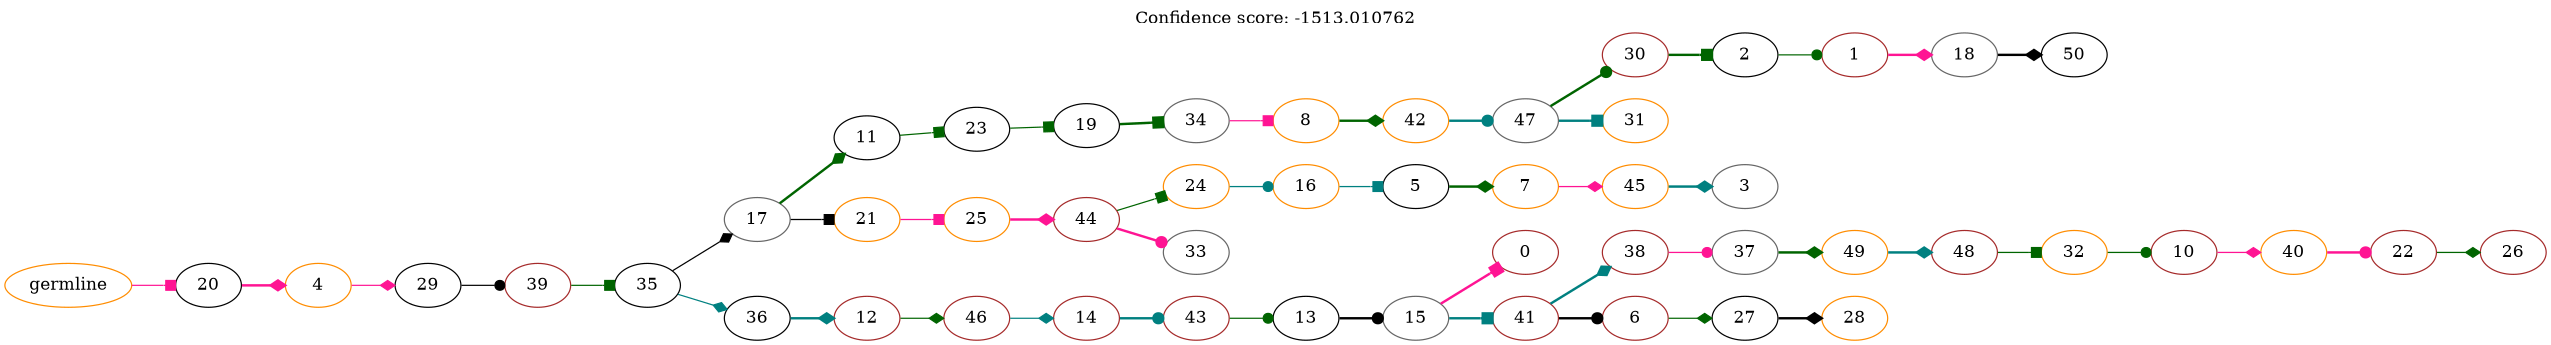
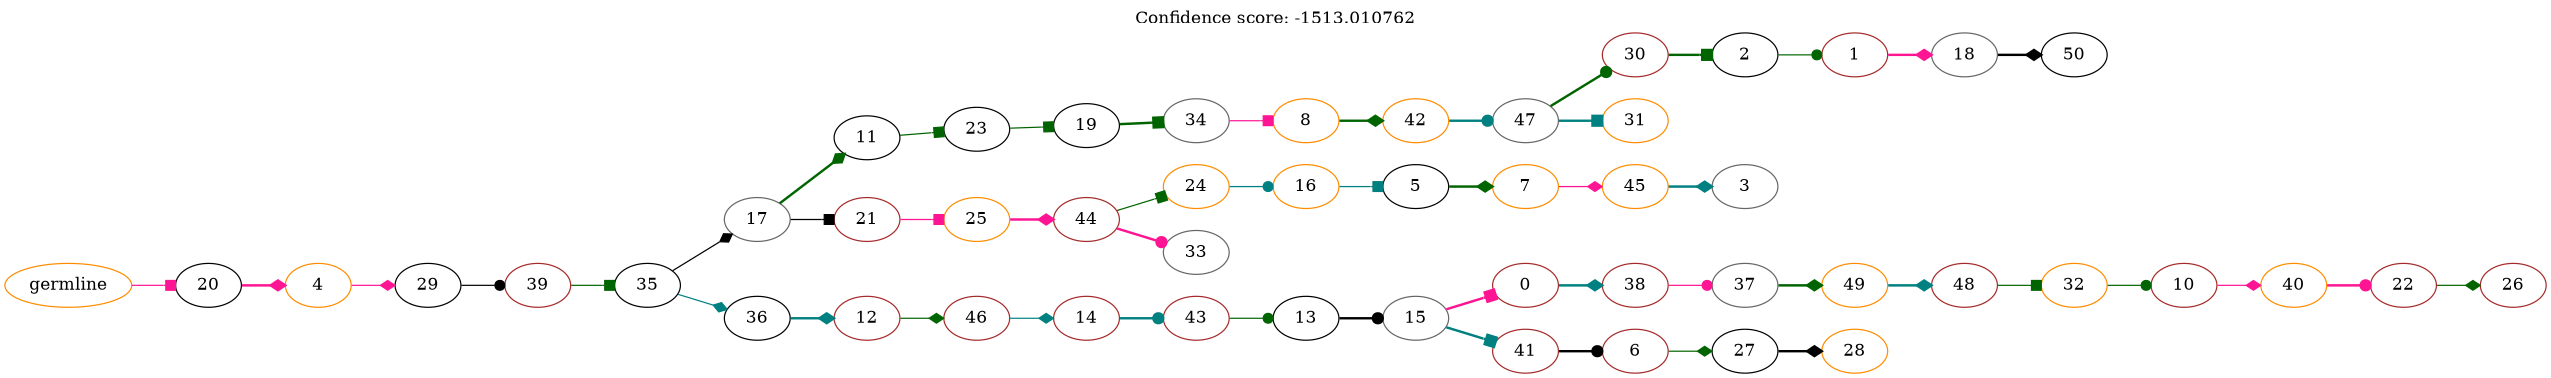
node "21": color darkorange -> brown
edge "41" -> "38": now "0" -> "38"
